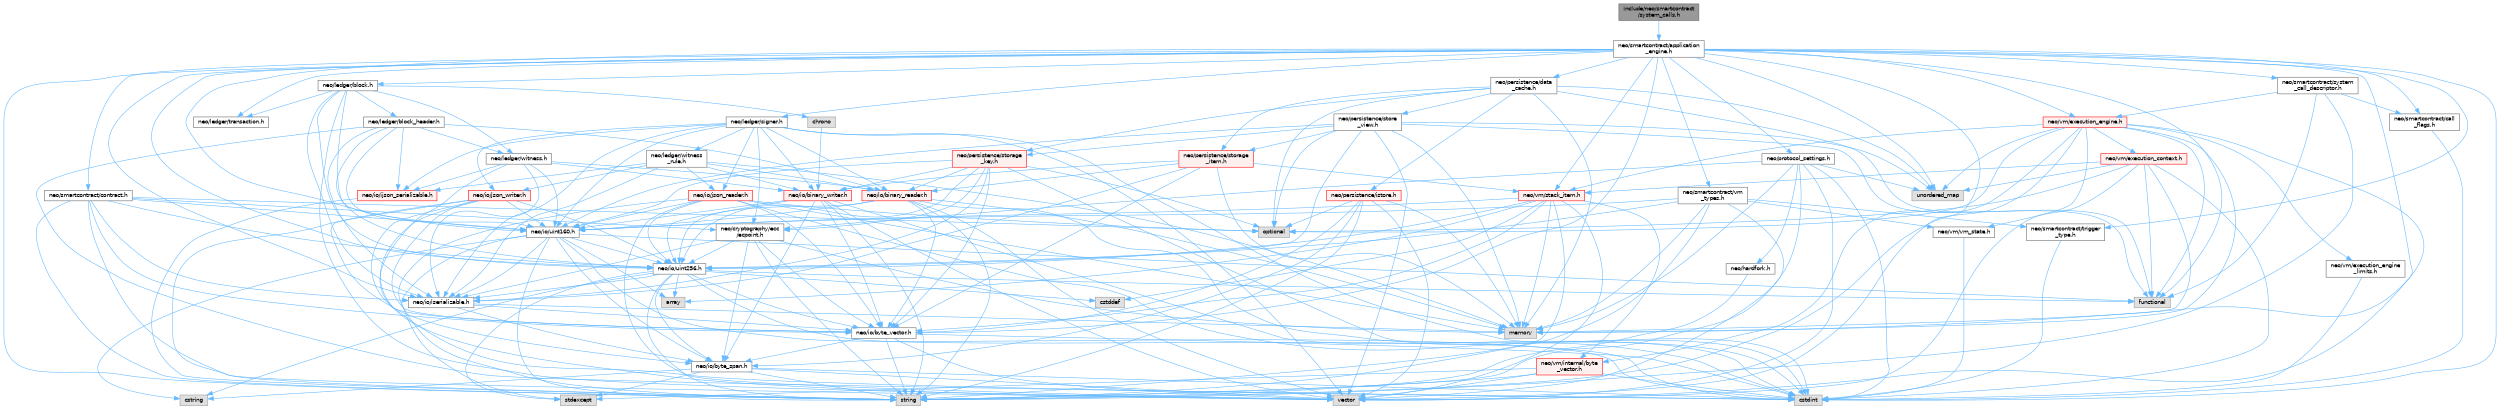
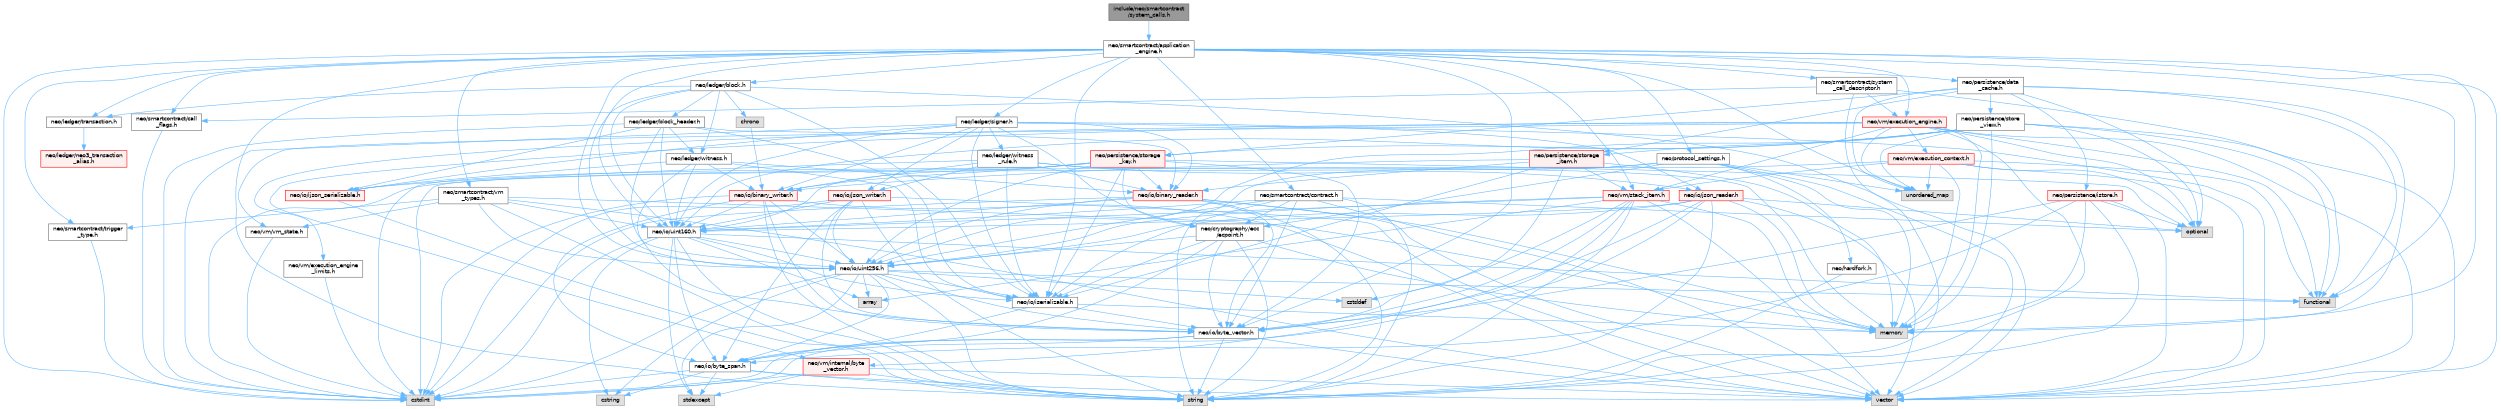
node "neo/ledger/neo3_transaction _alias.h": added
